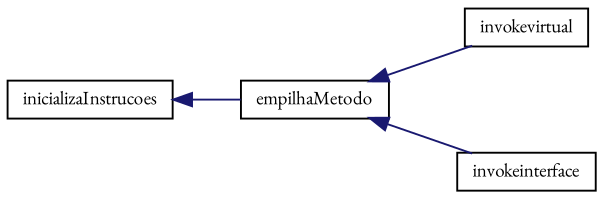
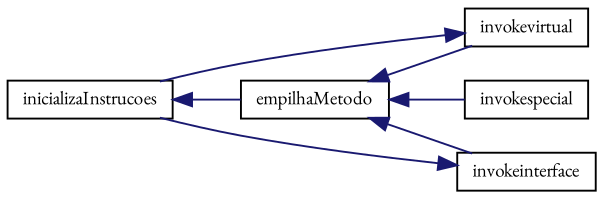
edge "inicializaInstrucoes" -> "invokevirtual": added
node "invokespecial": added
edge "inicializaInstrucoes" -> "invokeinterface": added
